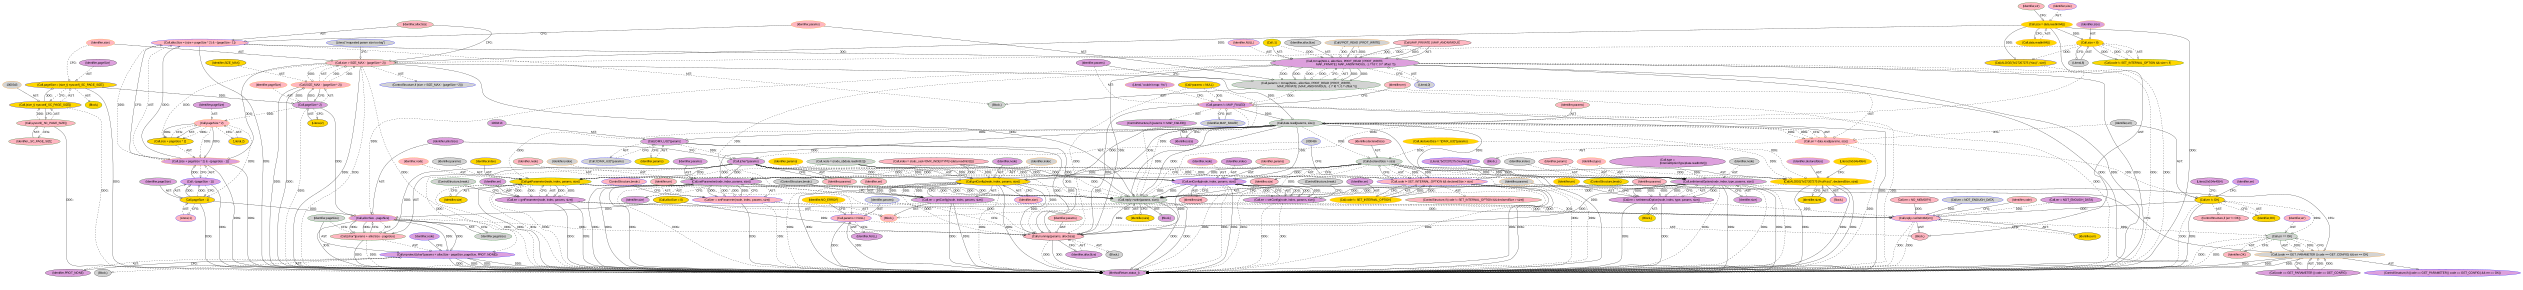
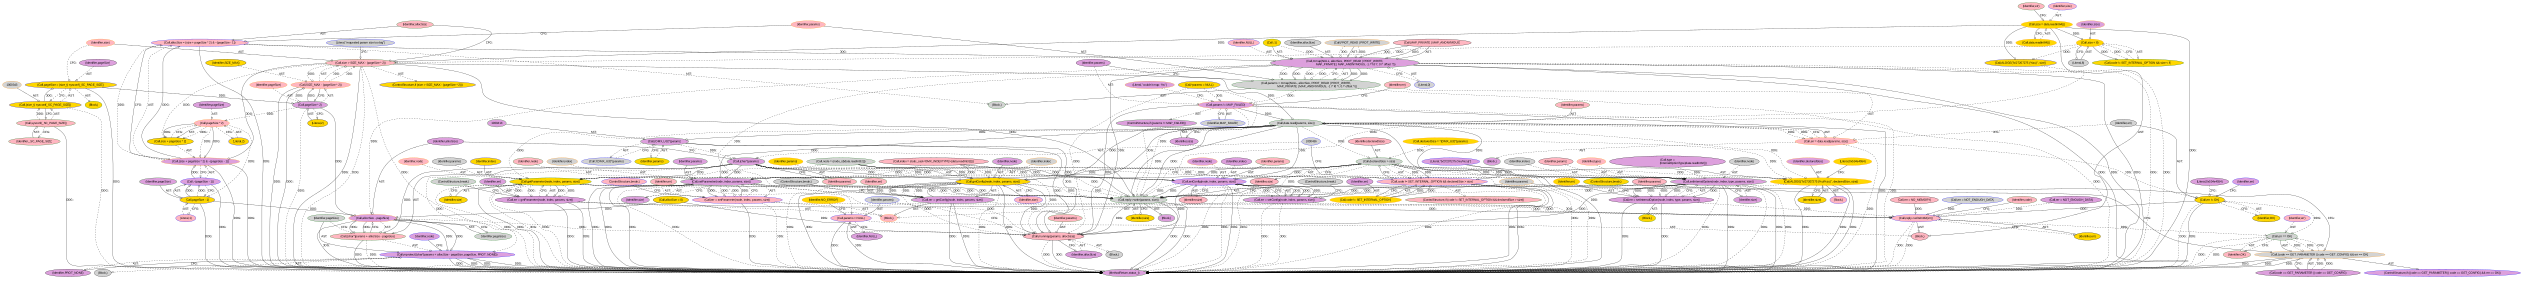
node "(ControlStructure,if (size > SIZE_MAX - (pageSize * 2)))": fillcolor lightgrey -> gold
node "(ControlStructure,if (err != OK))": removed
